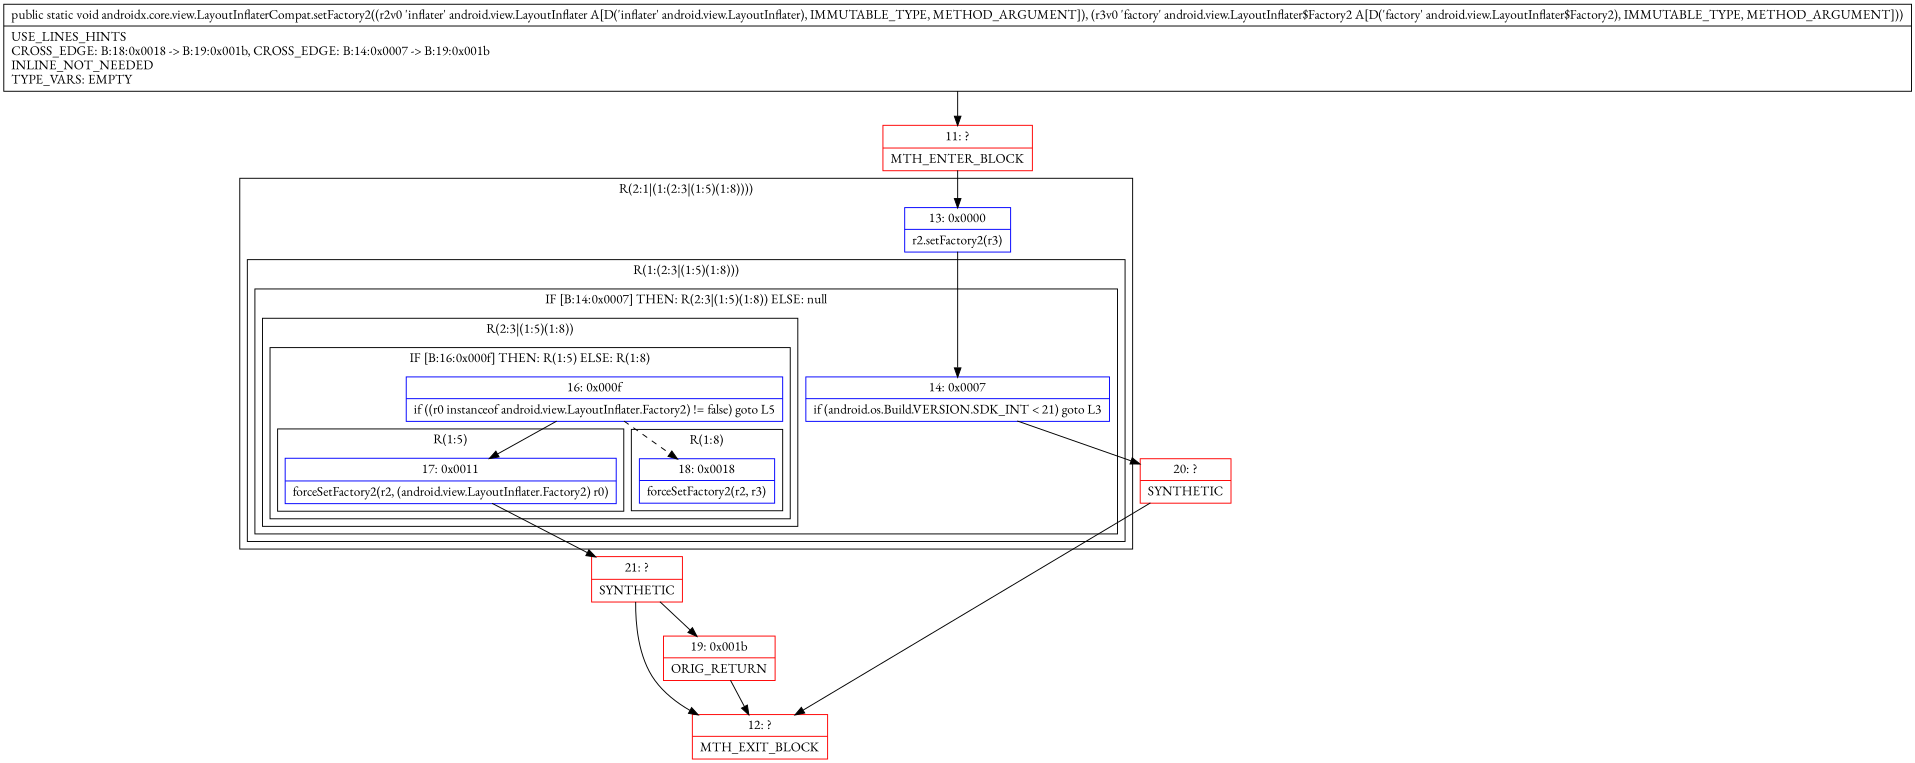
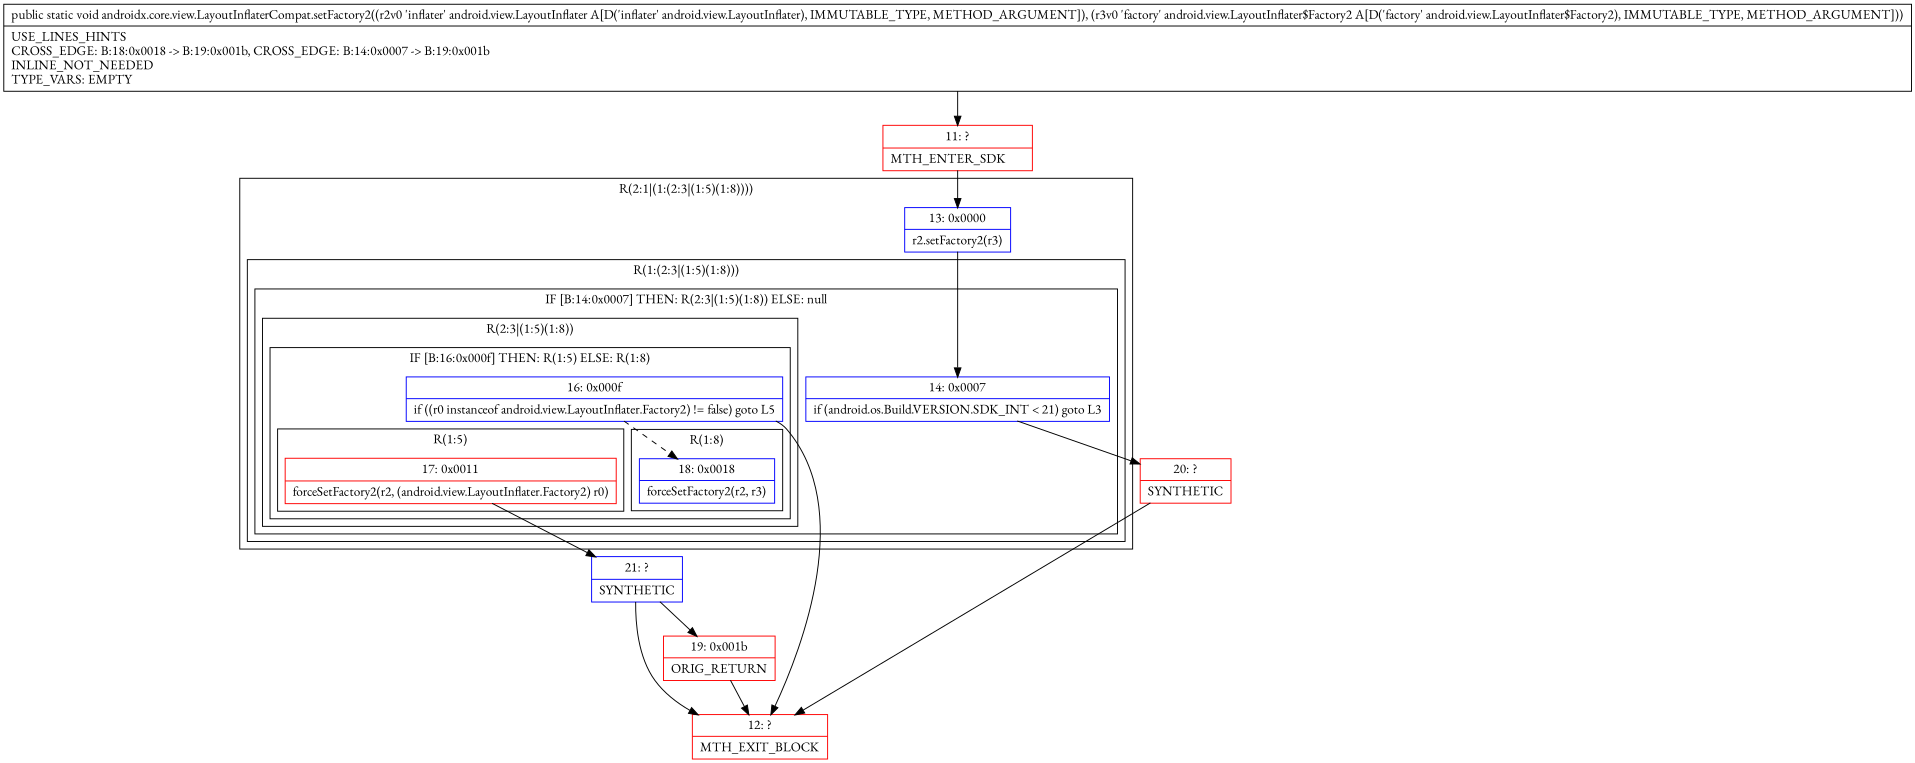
node "11: ?": text "MTH_ENTER_BLOCK" -> "MTH_ENTER_SDK"
edge "16: 0x000f" -> "17: 0x0011": now "16: 0x000f" -> "12: ?"
node "17: 0x0011": color blue -> red
node "21: ?": color red -> blue
